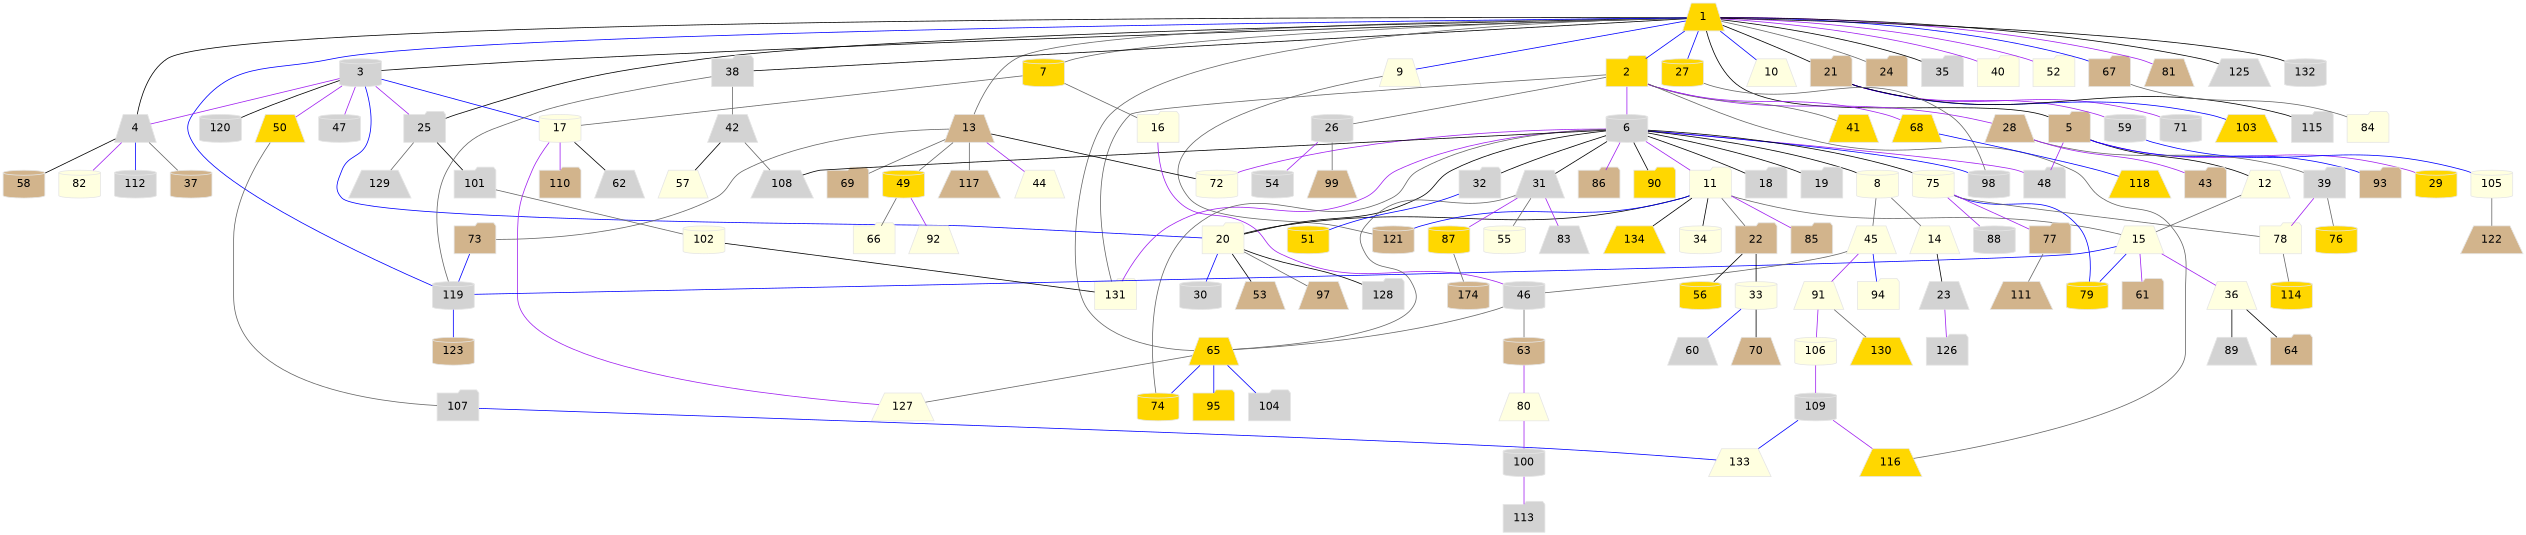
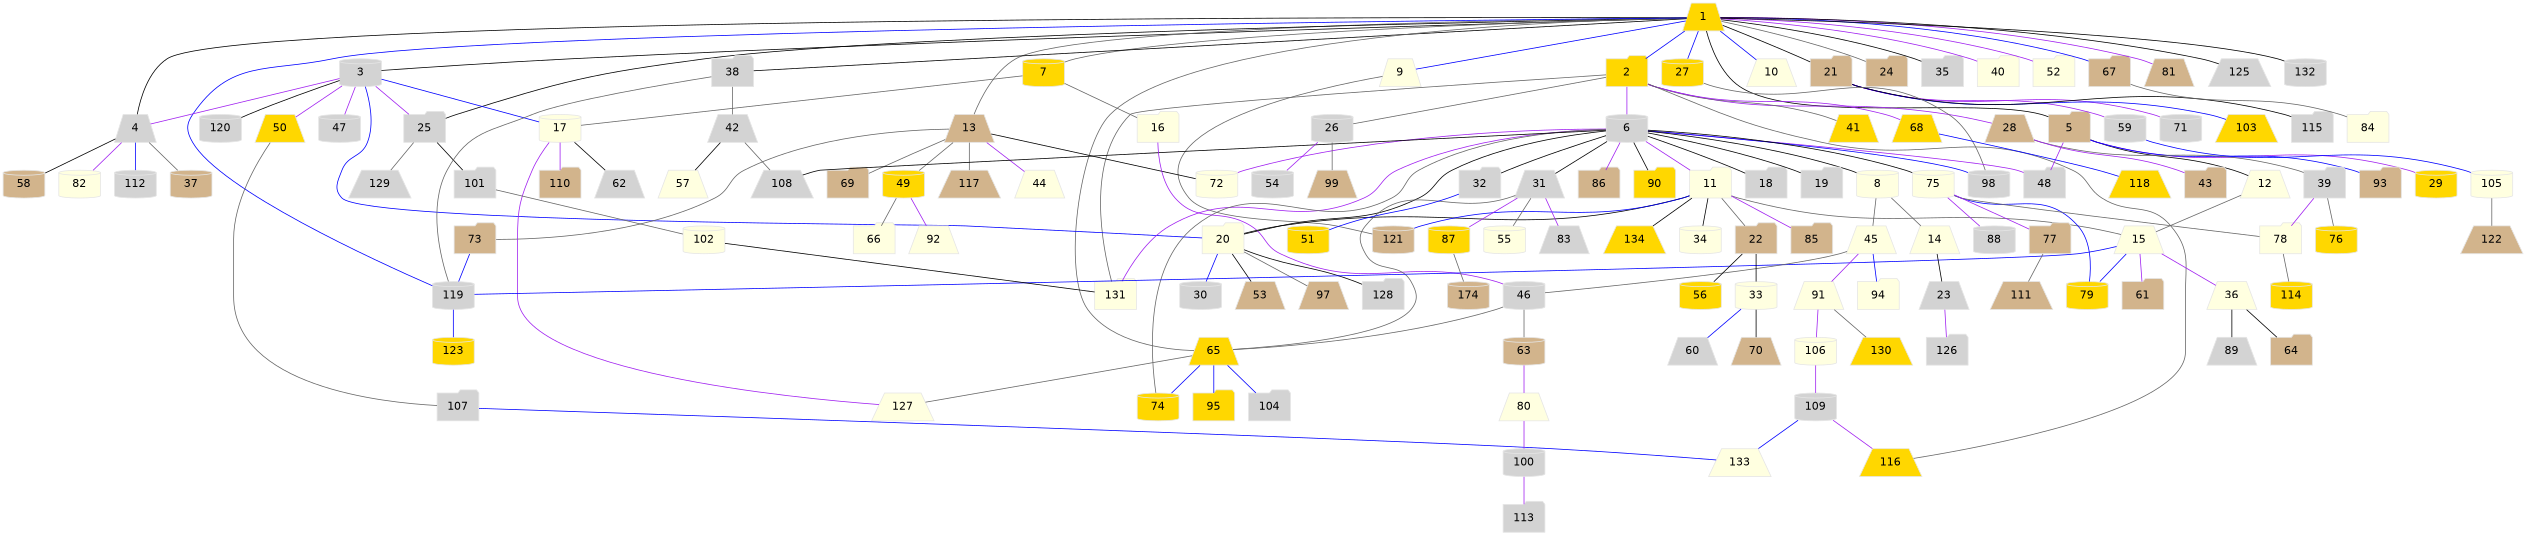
node "123": fillcolor tan -> gold
